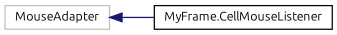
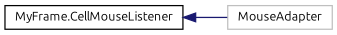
edge "MyFrame.CellMouseListener" -> "MouseAdapter": reversed
